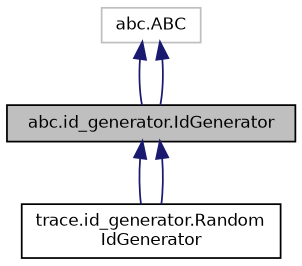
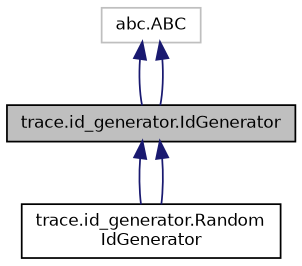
node "abc.id_generator.IdGenerator": label "abc.id_generator.IdGenerator" -> "trace.id_generator.IdGenerator"
